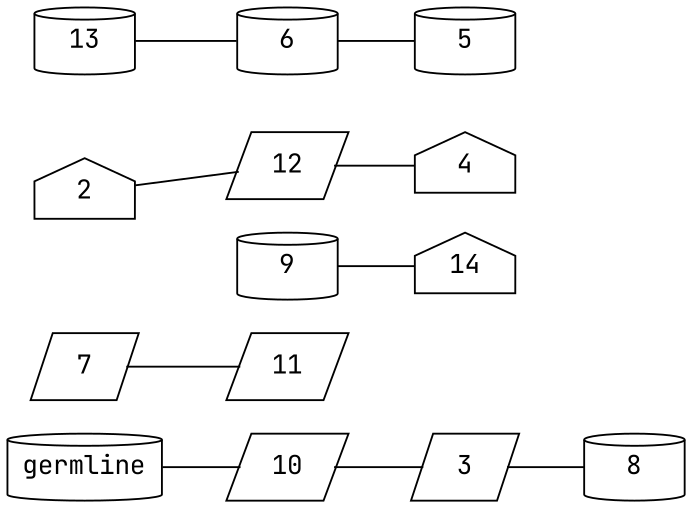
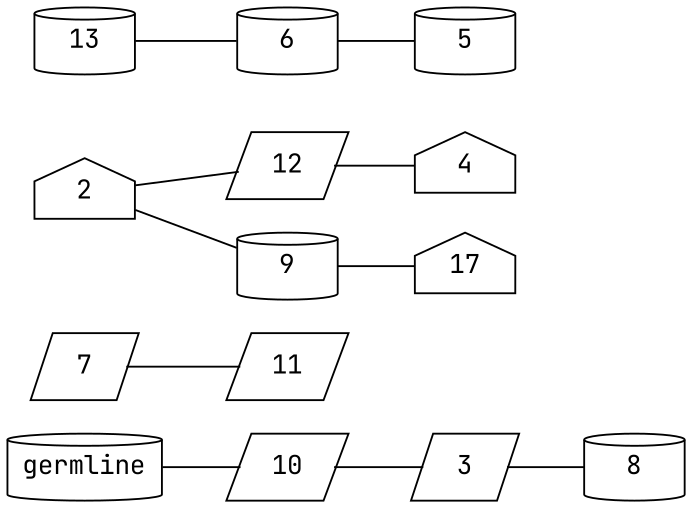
edge "2" -- "9": added
node "14": label "14" -> "17"
